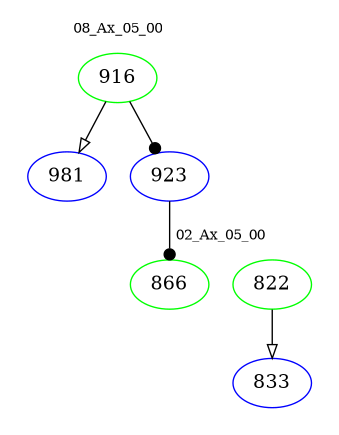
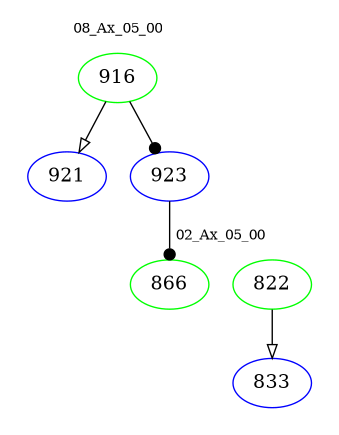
node "981": label "981" -> "921"
